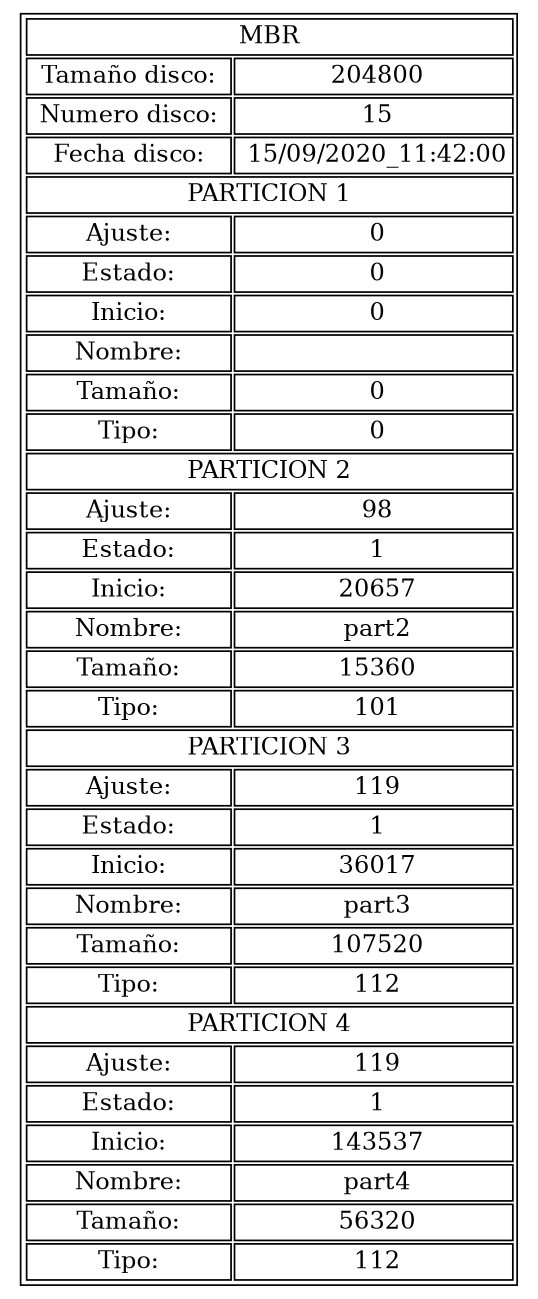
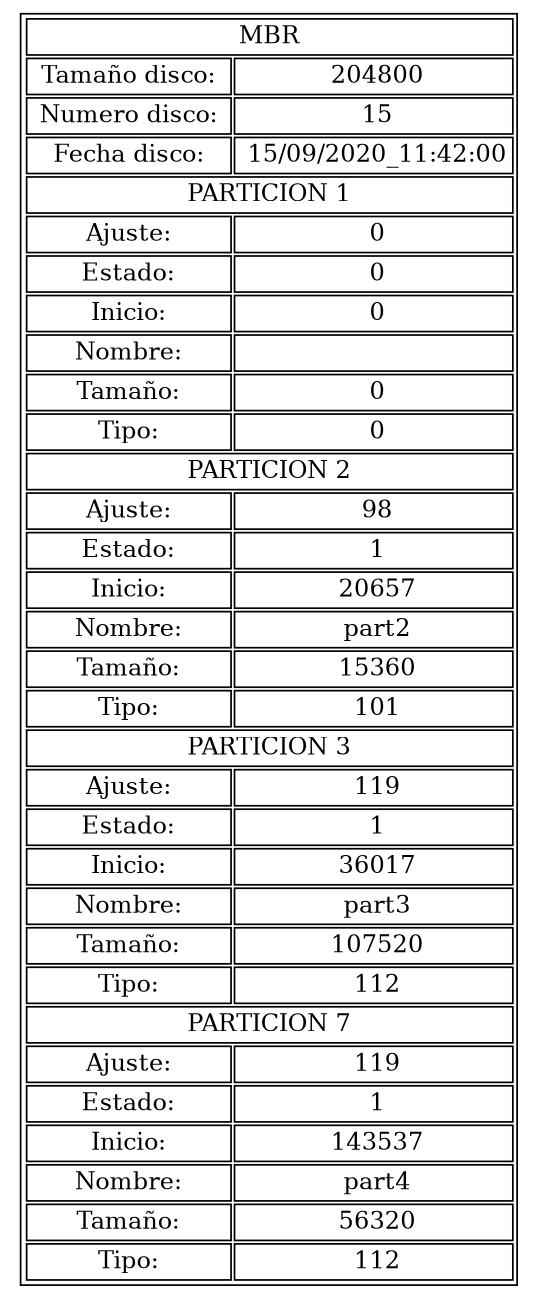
node "MBR": text "PARTICION 4" -> "PARTICION 7"
